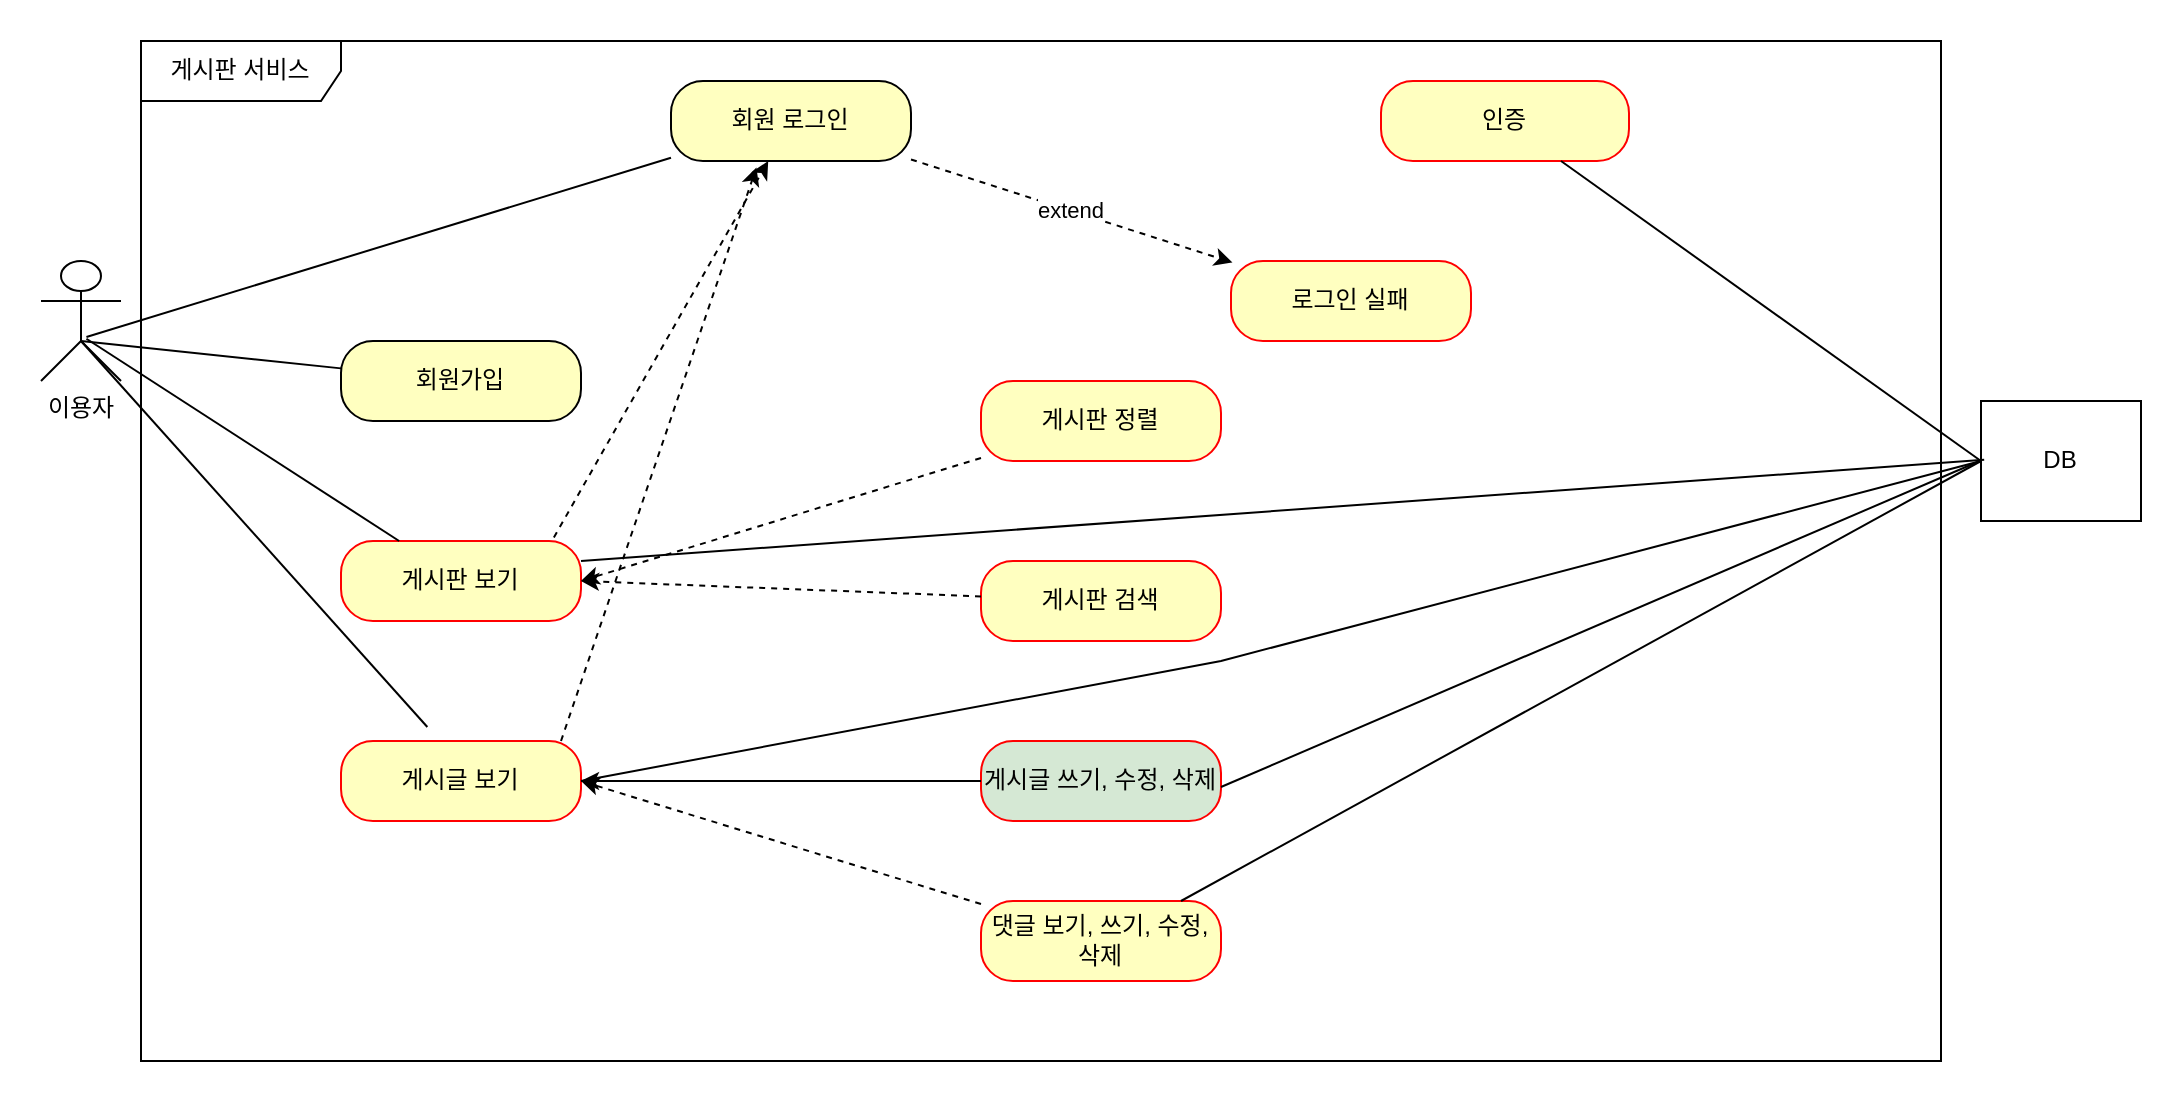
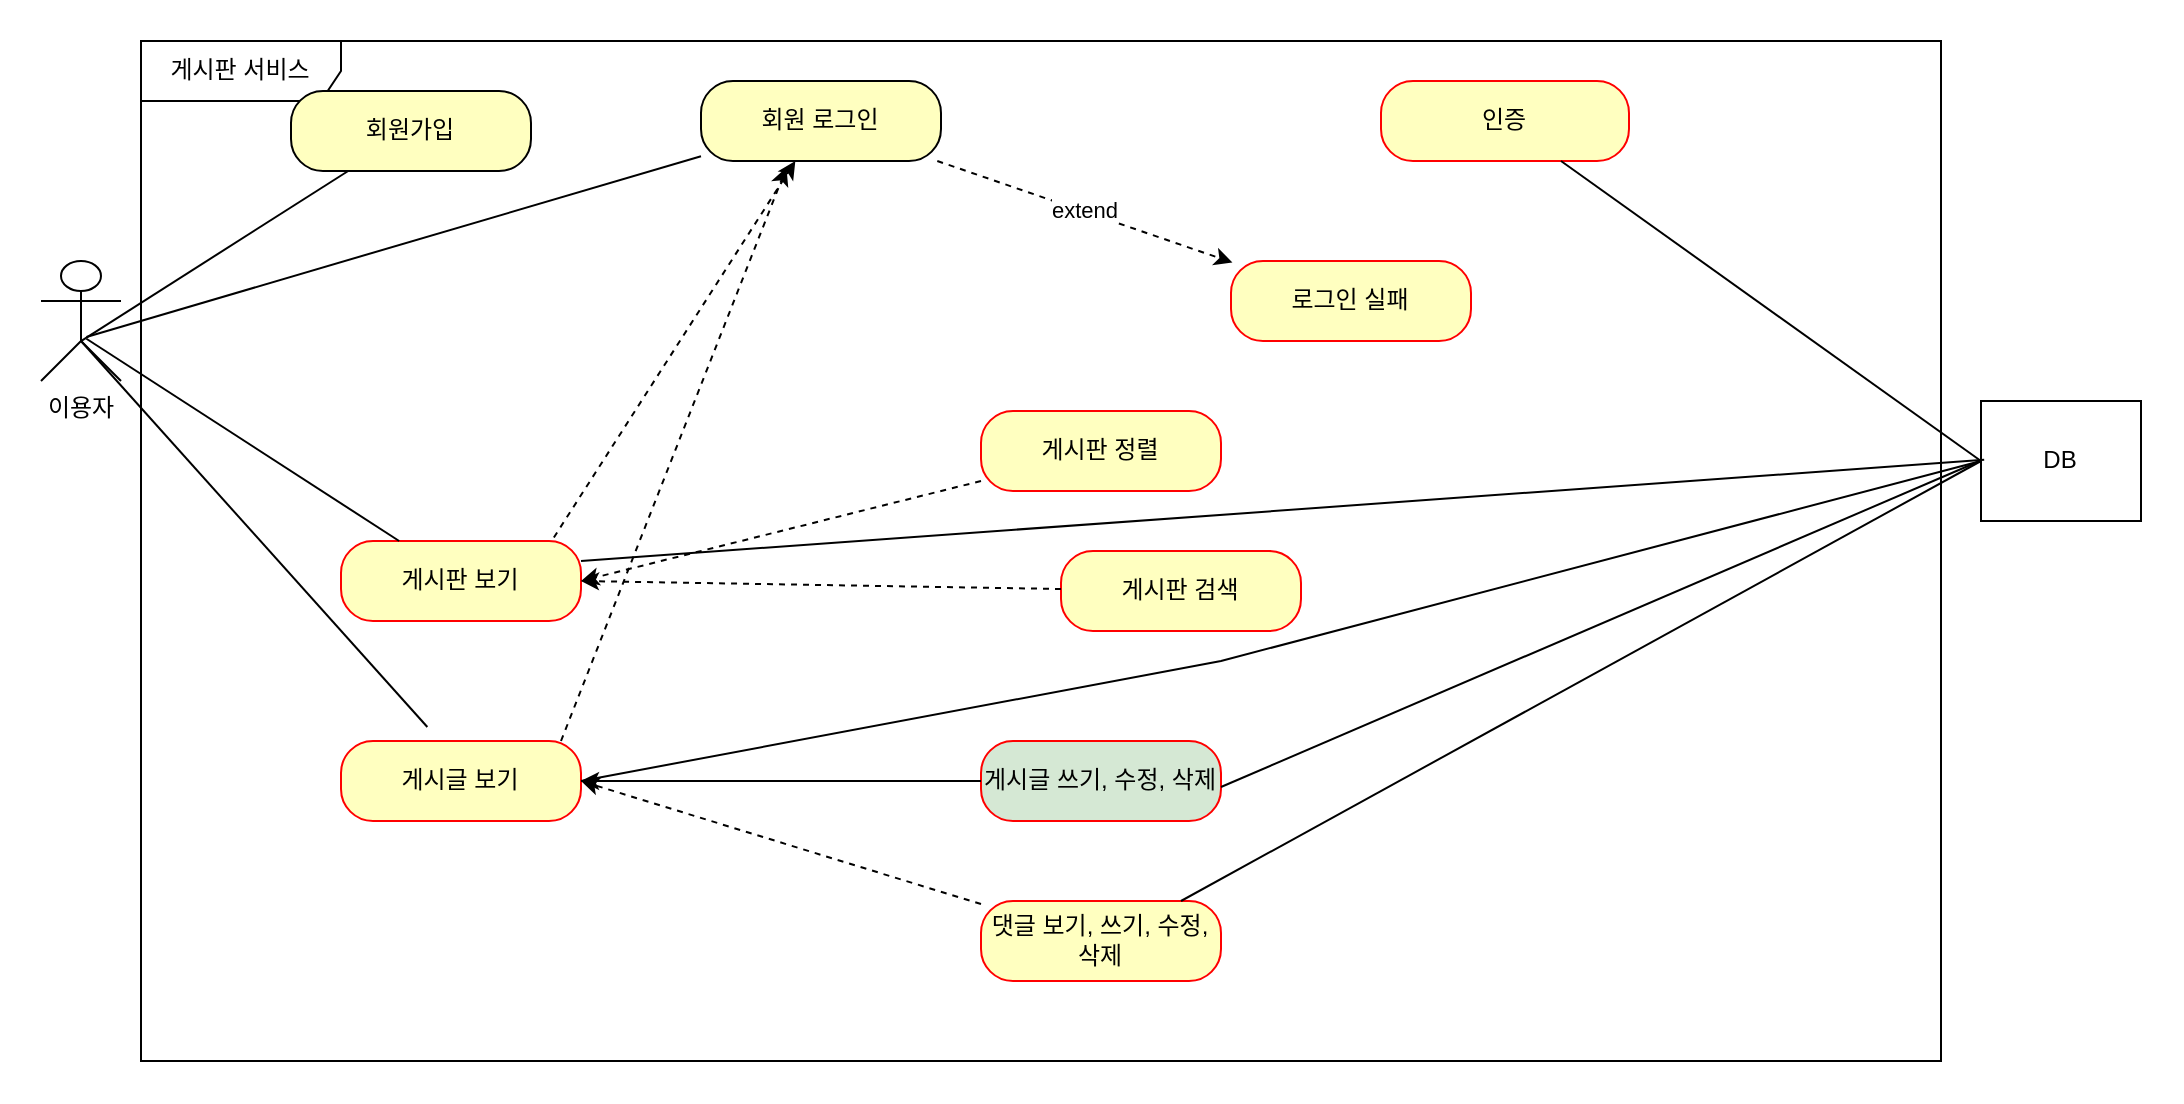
node "회원 로그인": moved (791, 121) -> (821, 121)
node "회원가입": moved (461, 381) -> (411, 131)
node "게시판 정렬": moved (1101, 421) -> (1101, 451)
node "게시판 검색": moved (1101, 601) -> (1181, 591)
